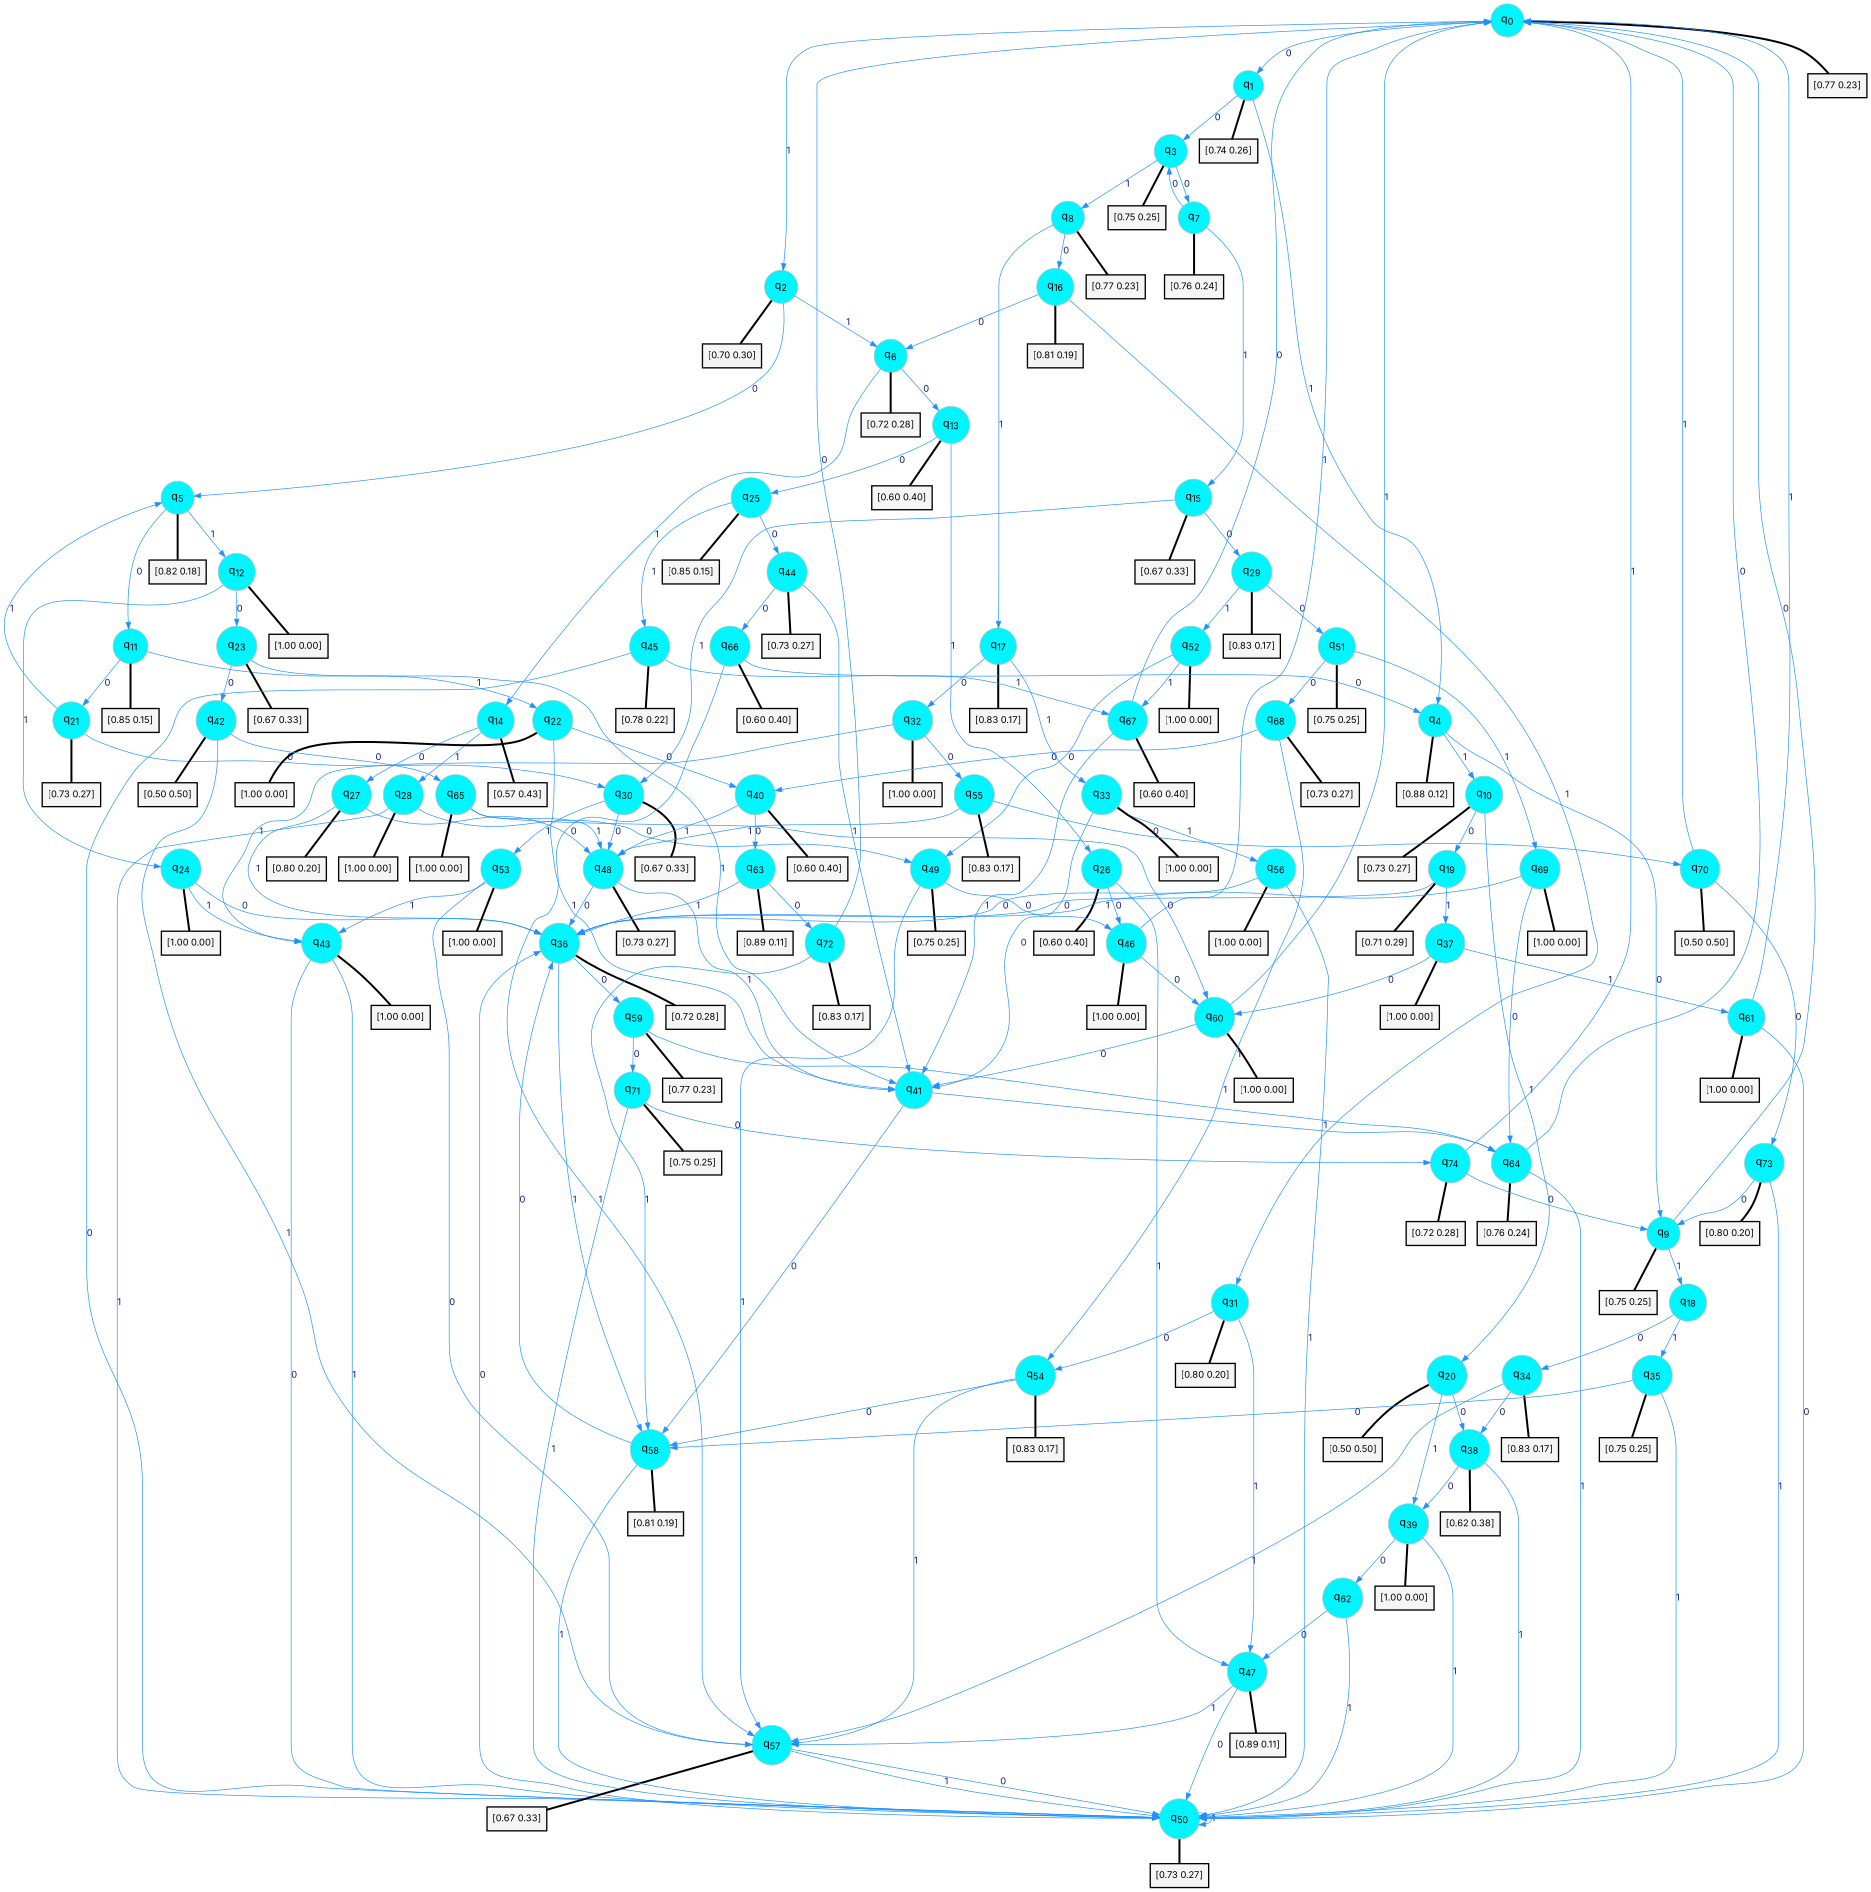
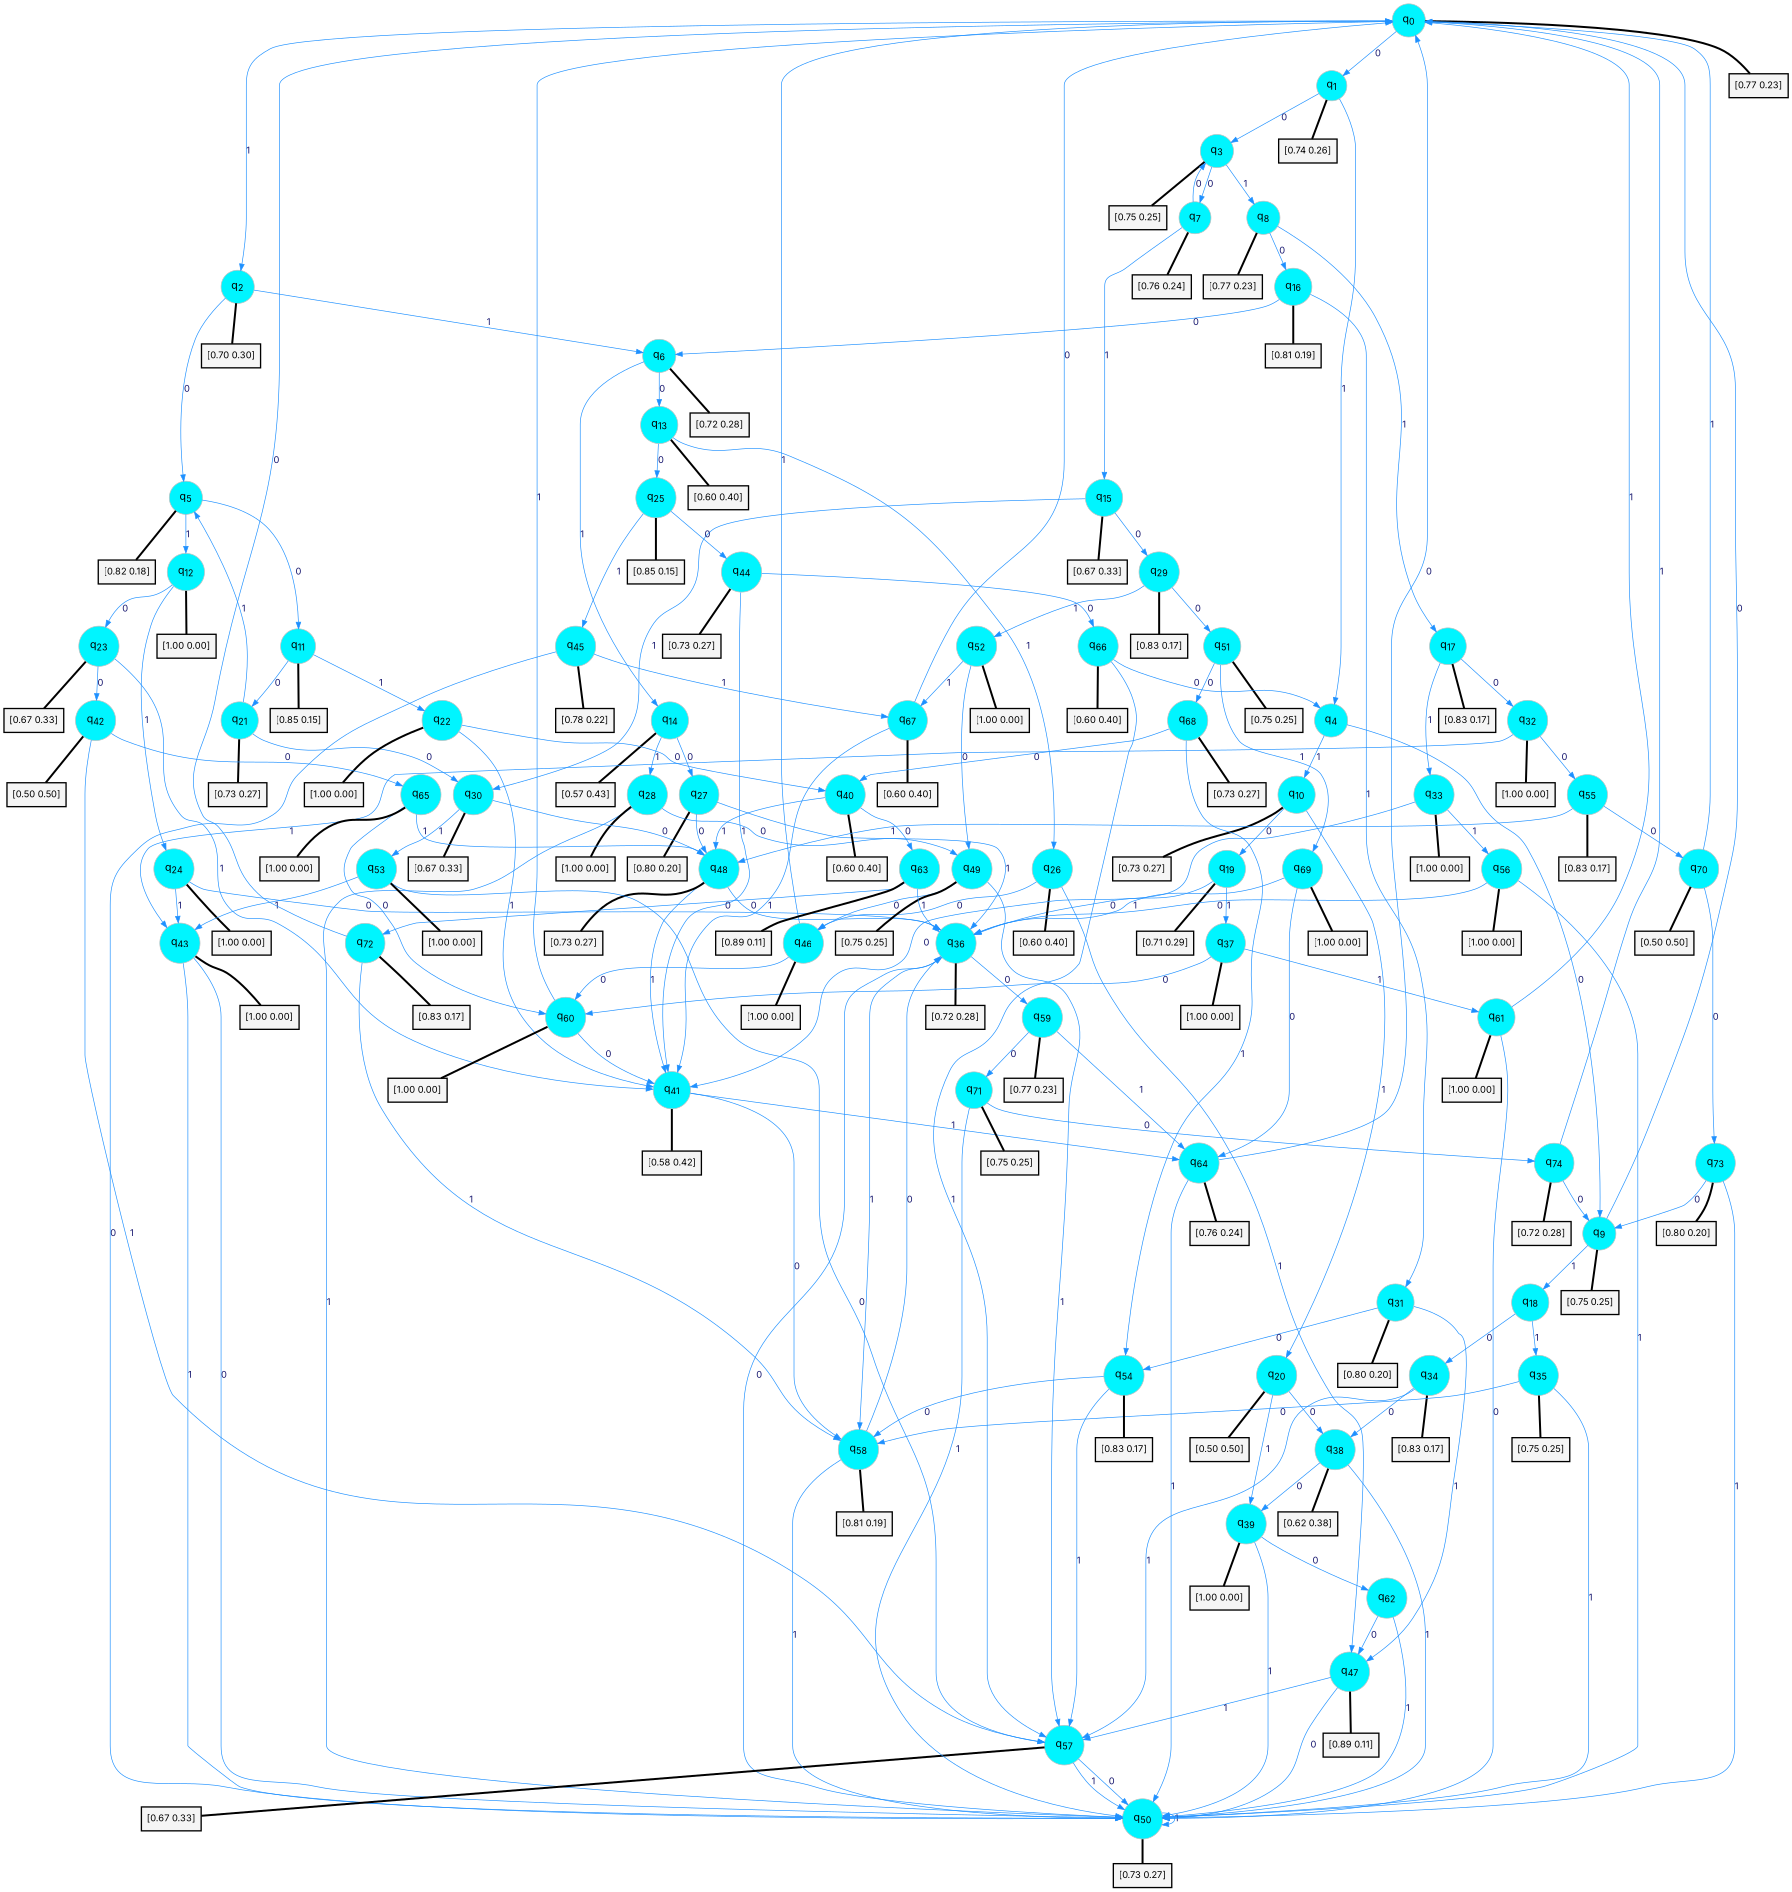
node "[0.88 0.12]": removed
node "[0.58 0.42]": added
